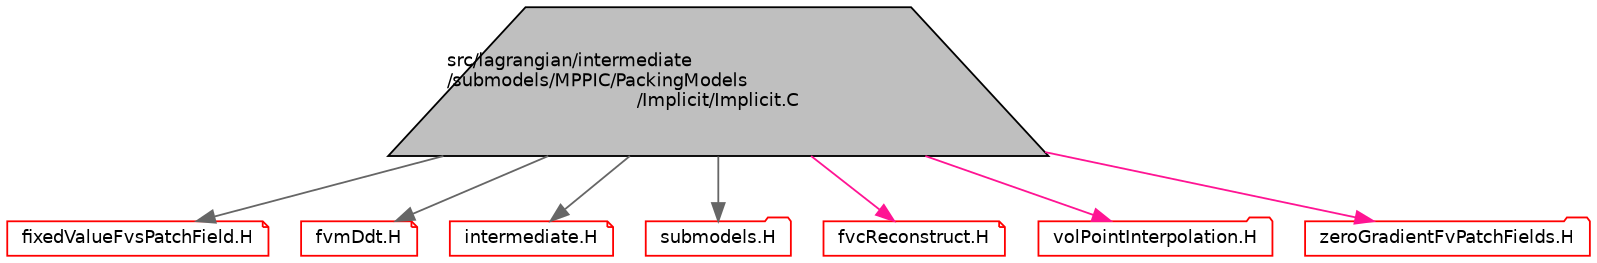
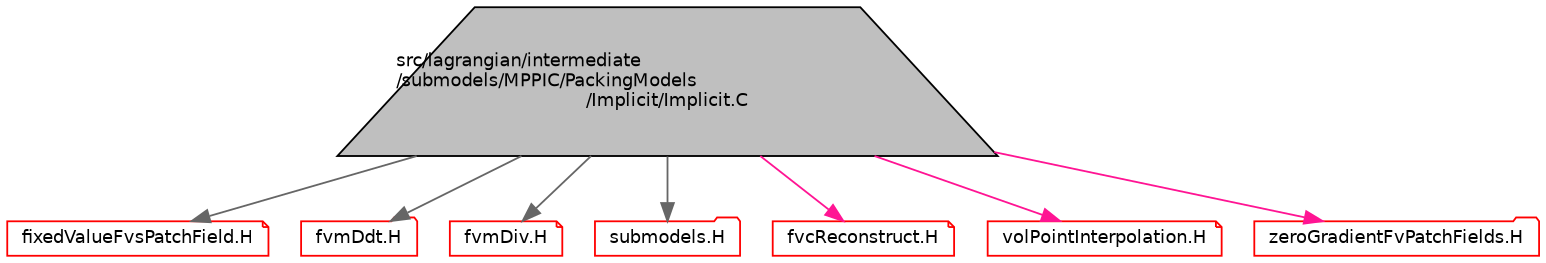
node "fvmDdt.H": shape note -> folder
node "intermediate.H": label "intermediate.H" -> "fvmDiv.H"
node "volPointInterpolation.H": shape folder -> note
